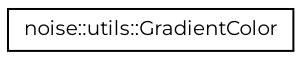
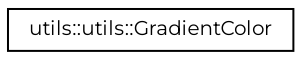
node "noise::utils::GradientColor": label "noise::utils::GradientColor" -> "utils::utils::GradientColor"
